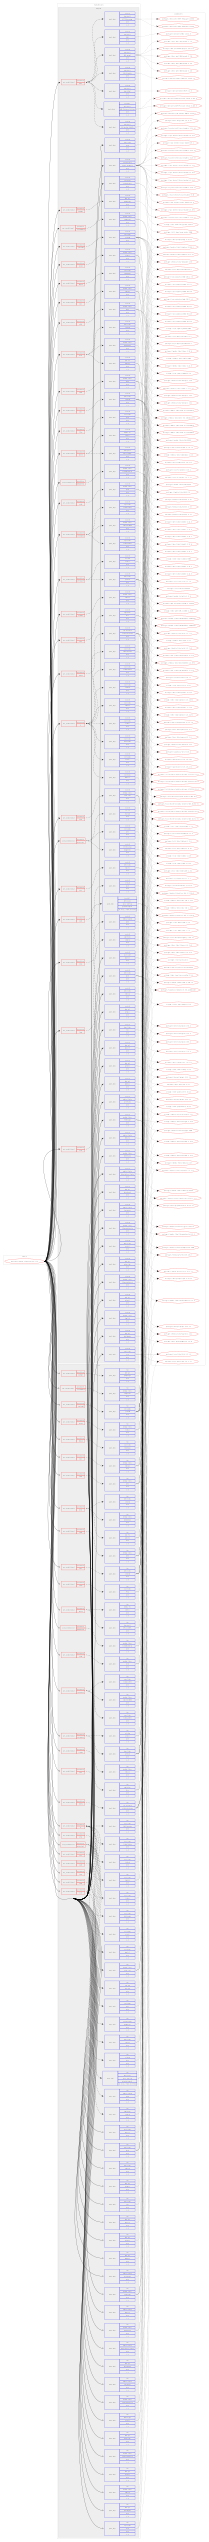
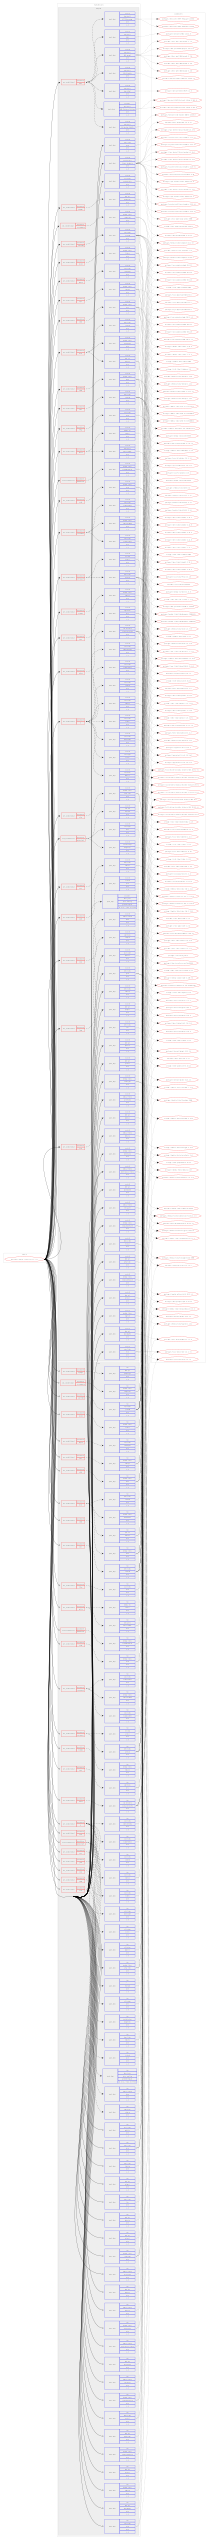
node "portage://sys-kernel/linux-headers-6.8-r1": removed
